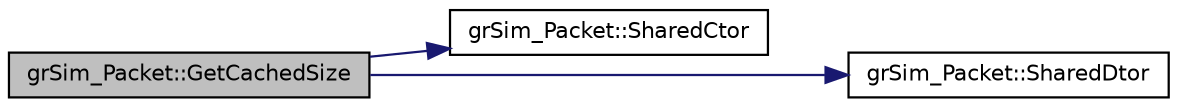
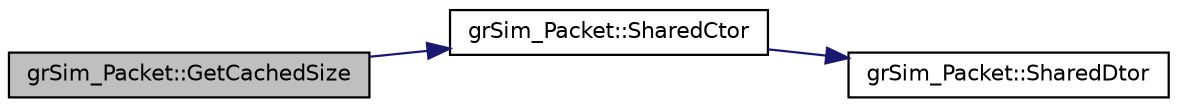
edge "grSim_Packet::GetCachedSize" -> "grSim_Packet::SharedDtor": now "grSim_Packet::SharedCtor" -> "grSim_Packet::SharedDtor"
